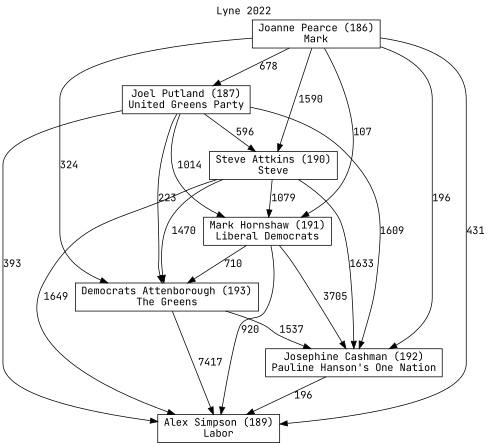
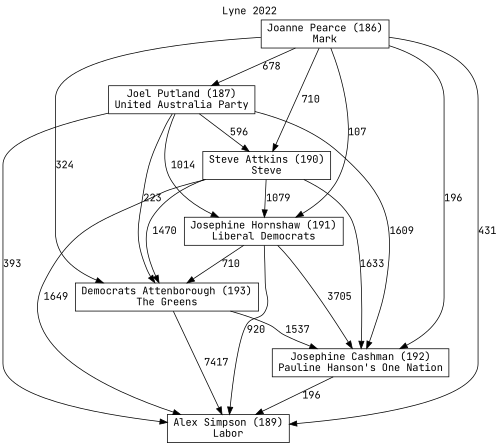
node "Joel Putland (187) United Greens Party": label "Joel Putland (187) United Greens Party" -> "Joel Putland (187) United Australia Party"
edge "Joanne Pearce (186) Mark" -> "Steve Attkins (190) Steve": label "1590" -> "710"
node "Mark Hornshaw (191) Liberal Democrats": label "Mark Hornshaw (191) Liberal Democrats" -> "Josephine Hornshaw (191) Liberal Democrats"
